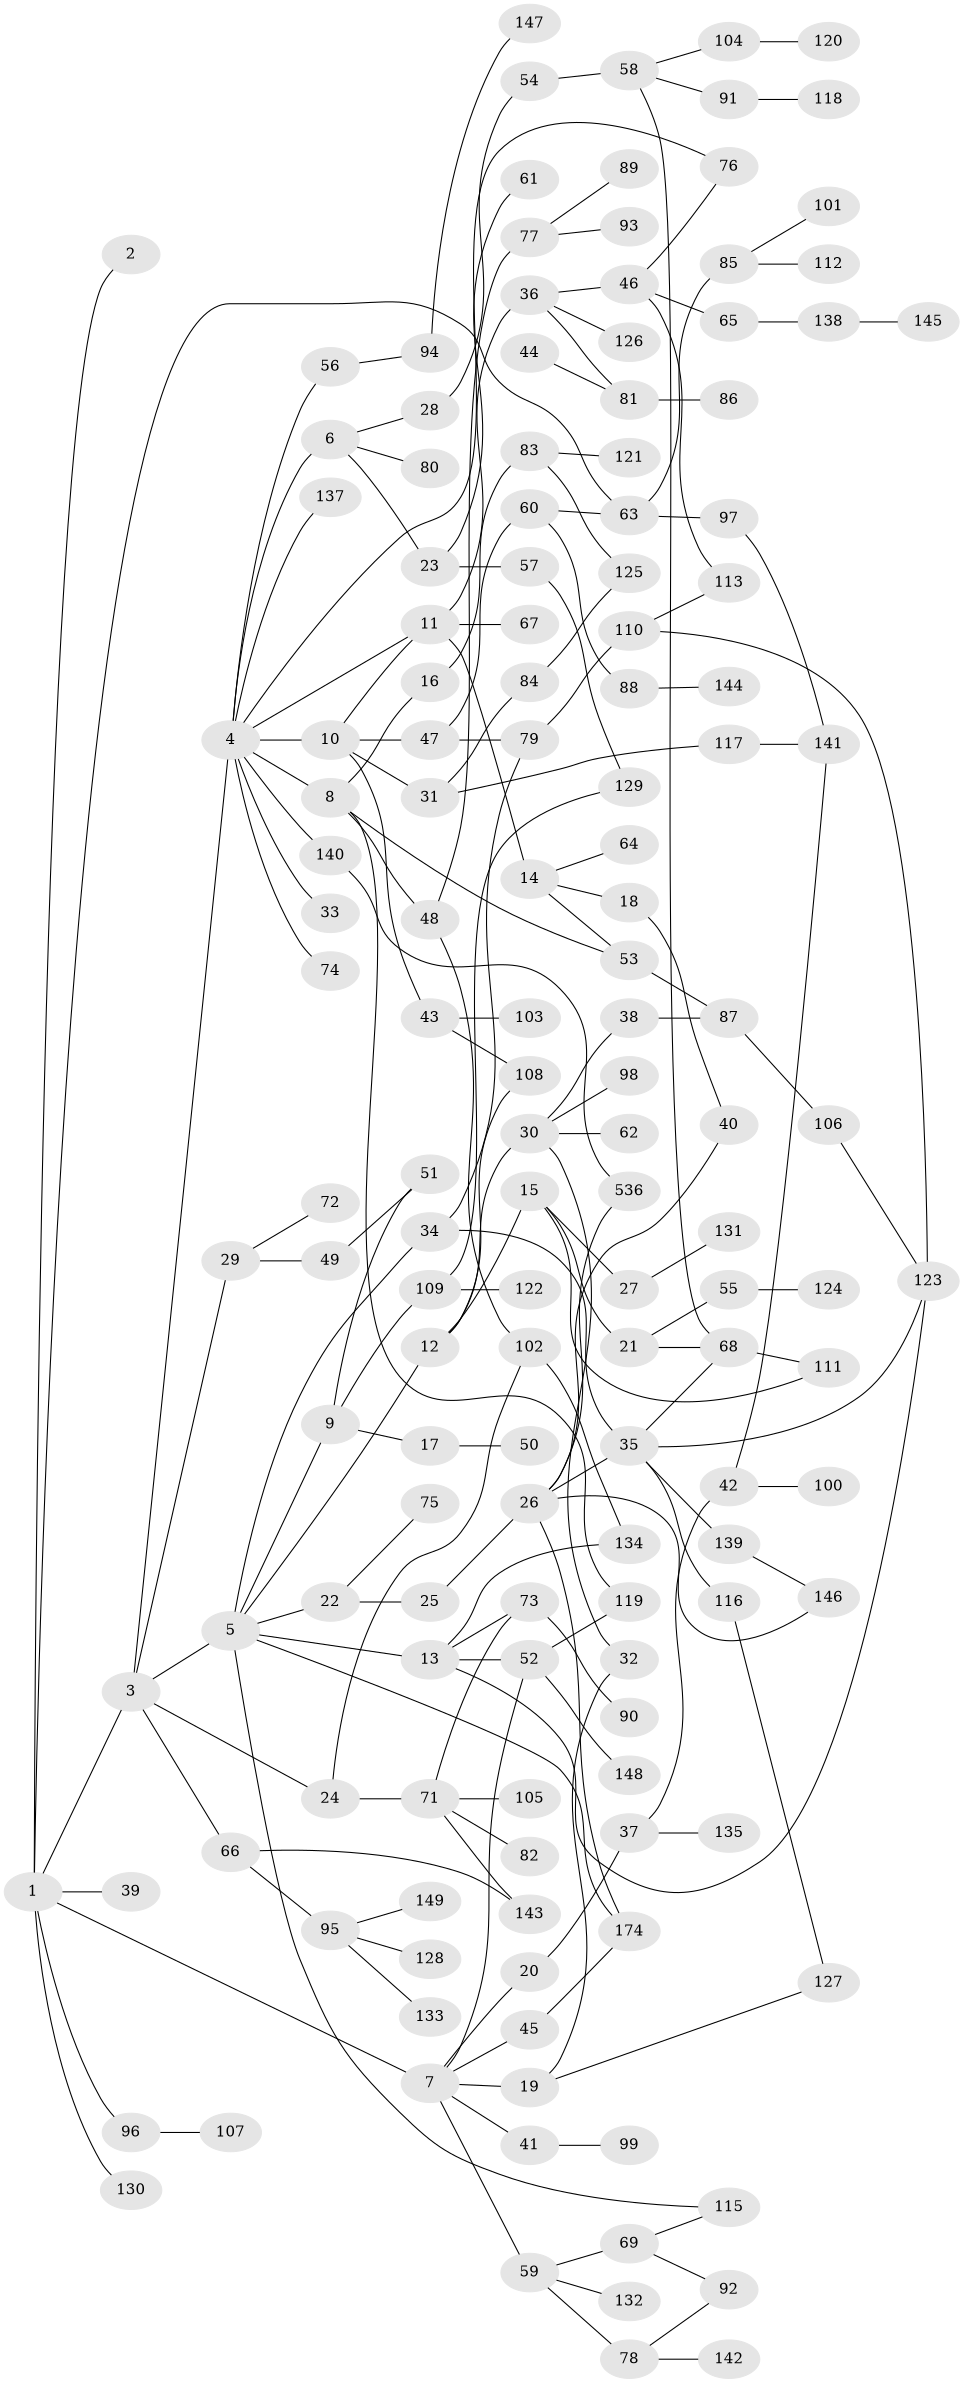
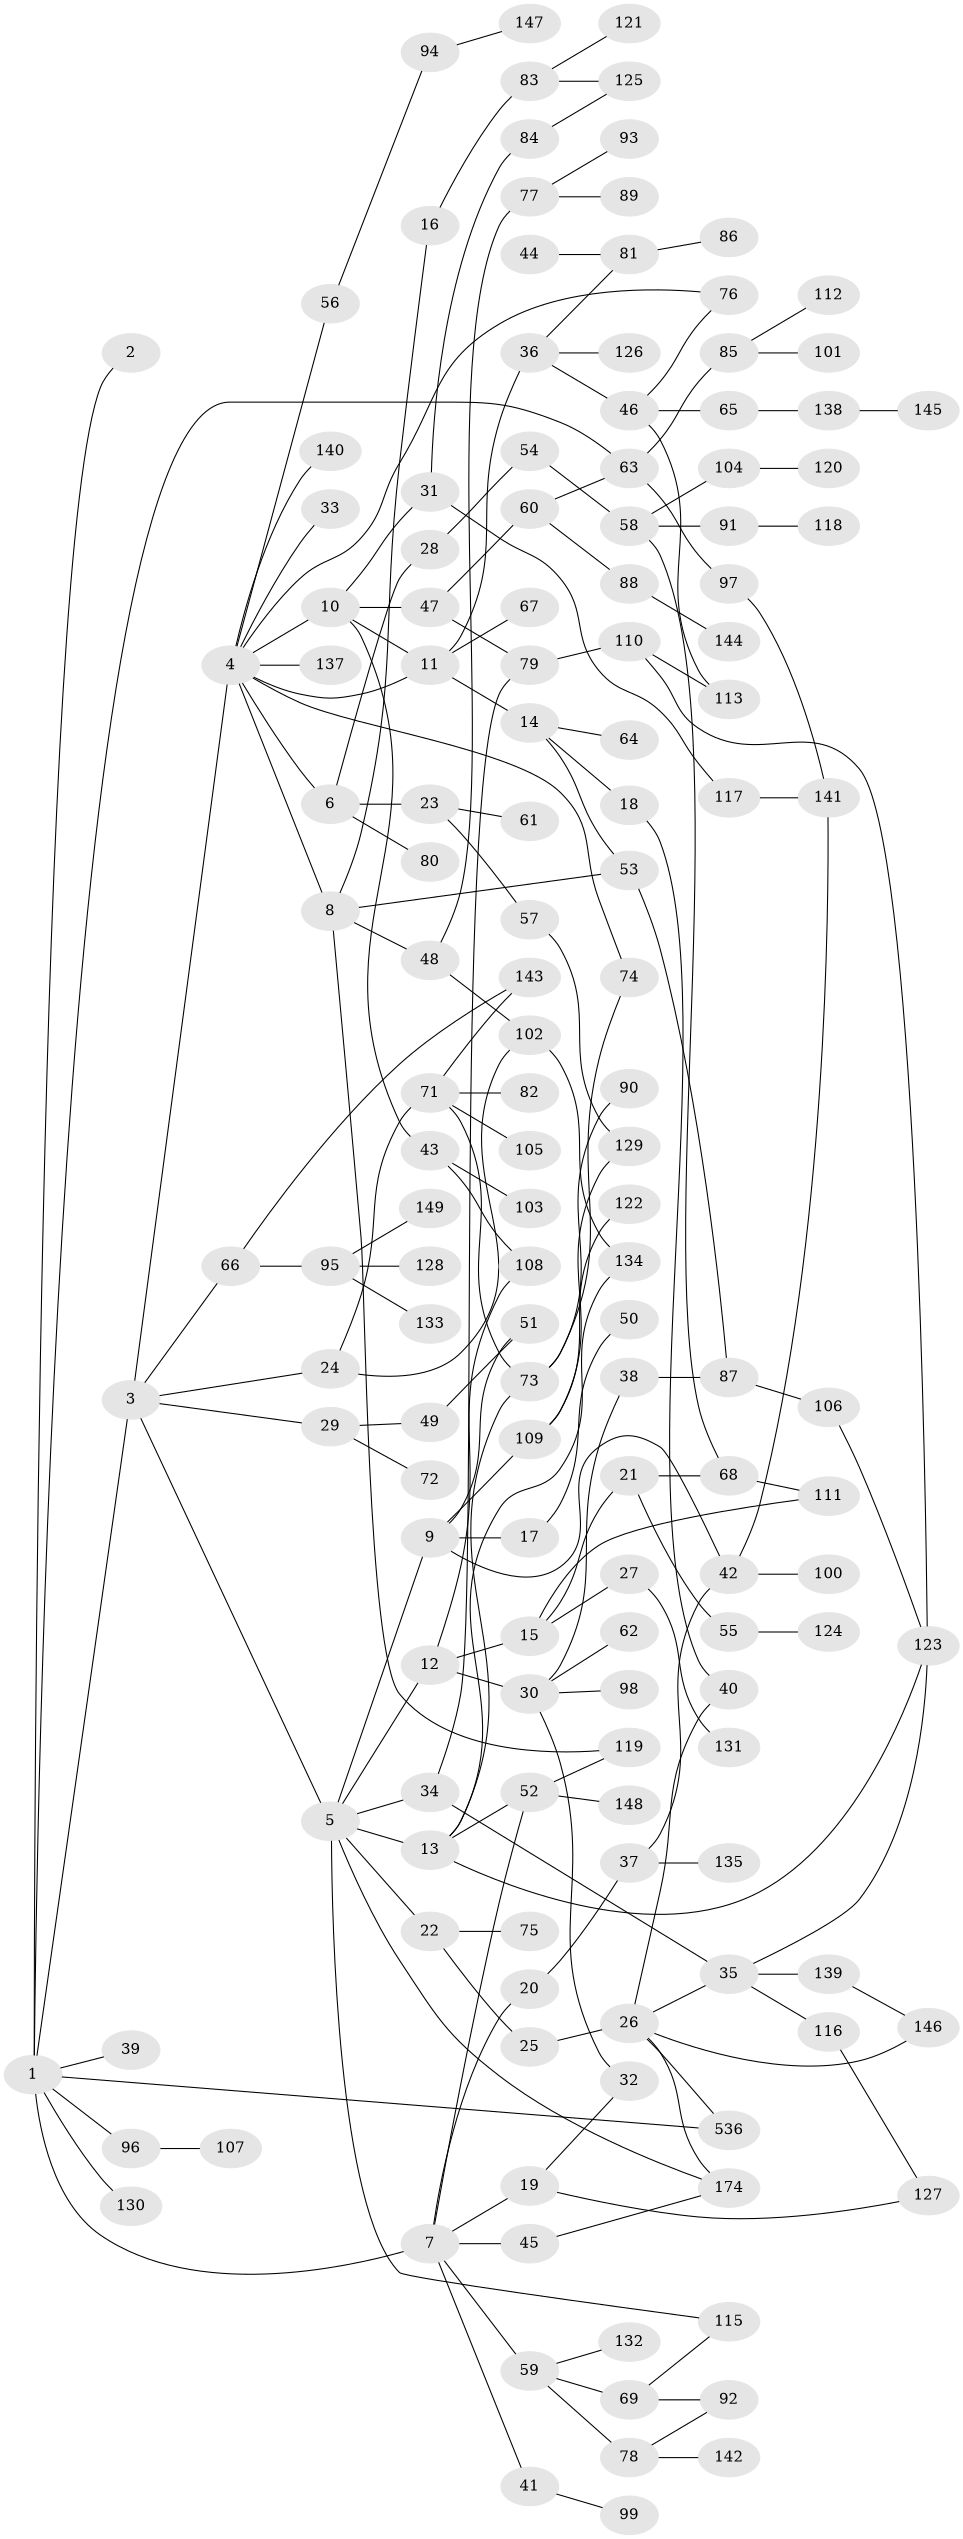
edge "140" -- "536": now "1" -- "536"
edge "74" -- "73": added
edge "68" -- "35": removed
edge "9" -- "42": added
